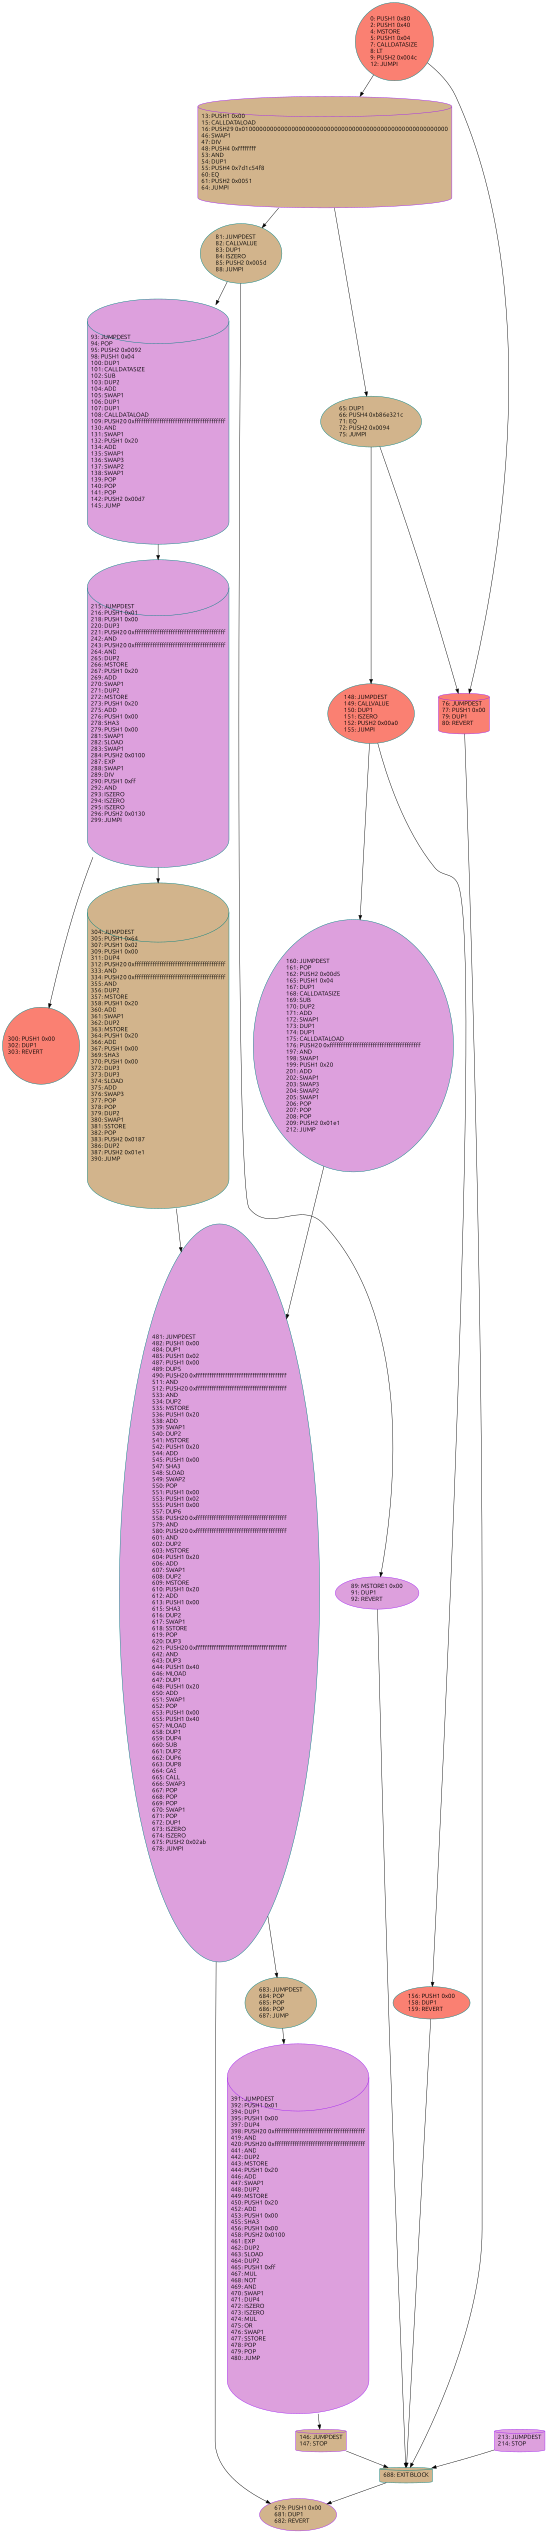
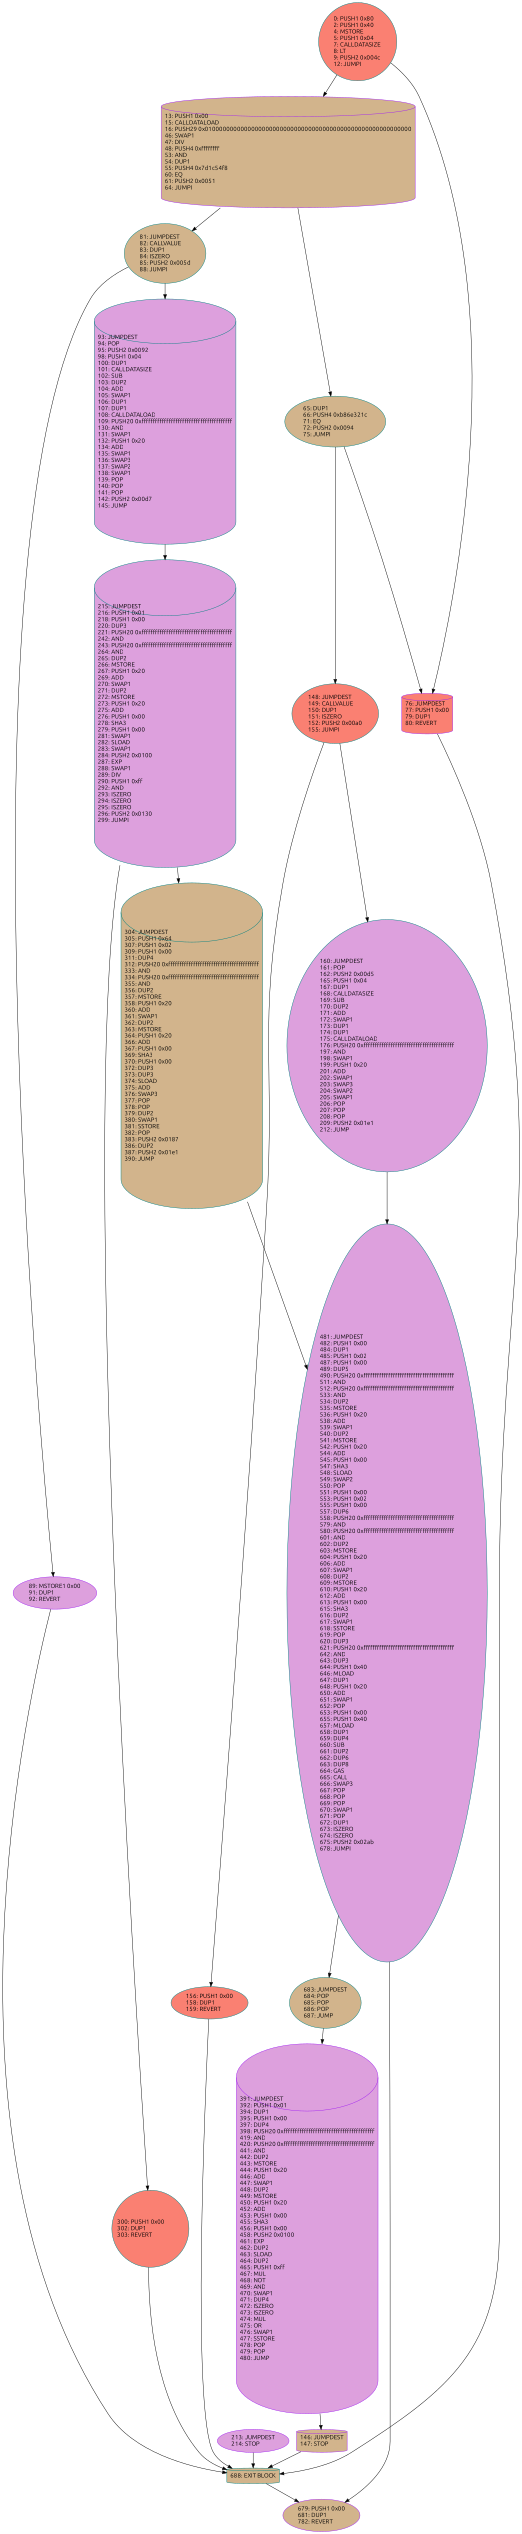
edge "300: PUSH1 0x00 302: DUP1 303: REVERT" -> "688: EXIT BLOCK": added
node "213: JUMPDEST 214: STOP": shape cylinder -> ellipse
node "679: PUSH1 0x00 681: DUP1 682: REVERT": label "679: PUSH1 0x00 681: DUP1 682: REVERT" -> "679: PUSH1 0x00 681: DUP1 782: REVERT"
